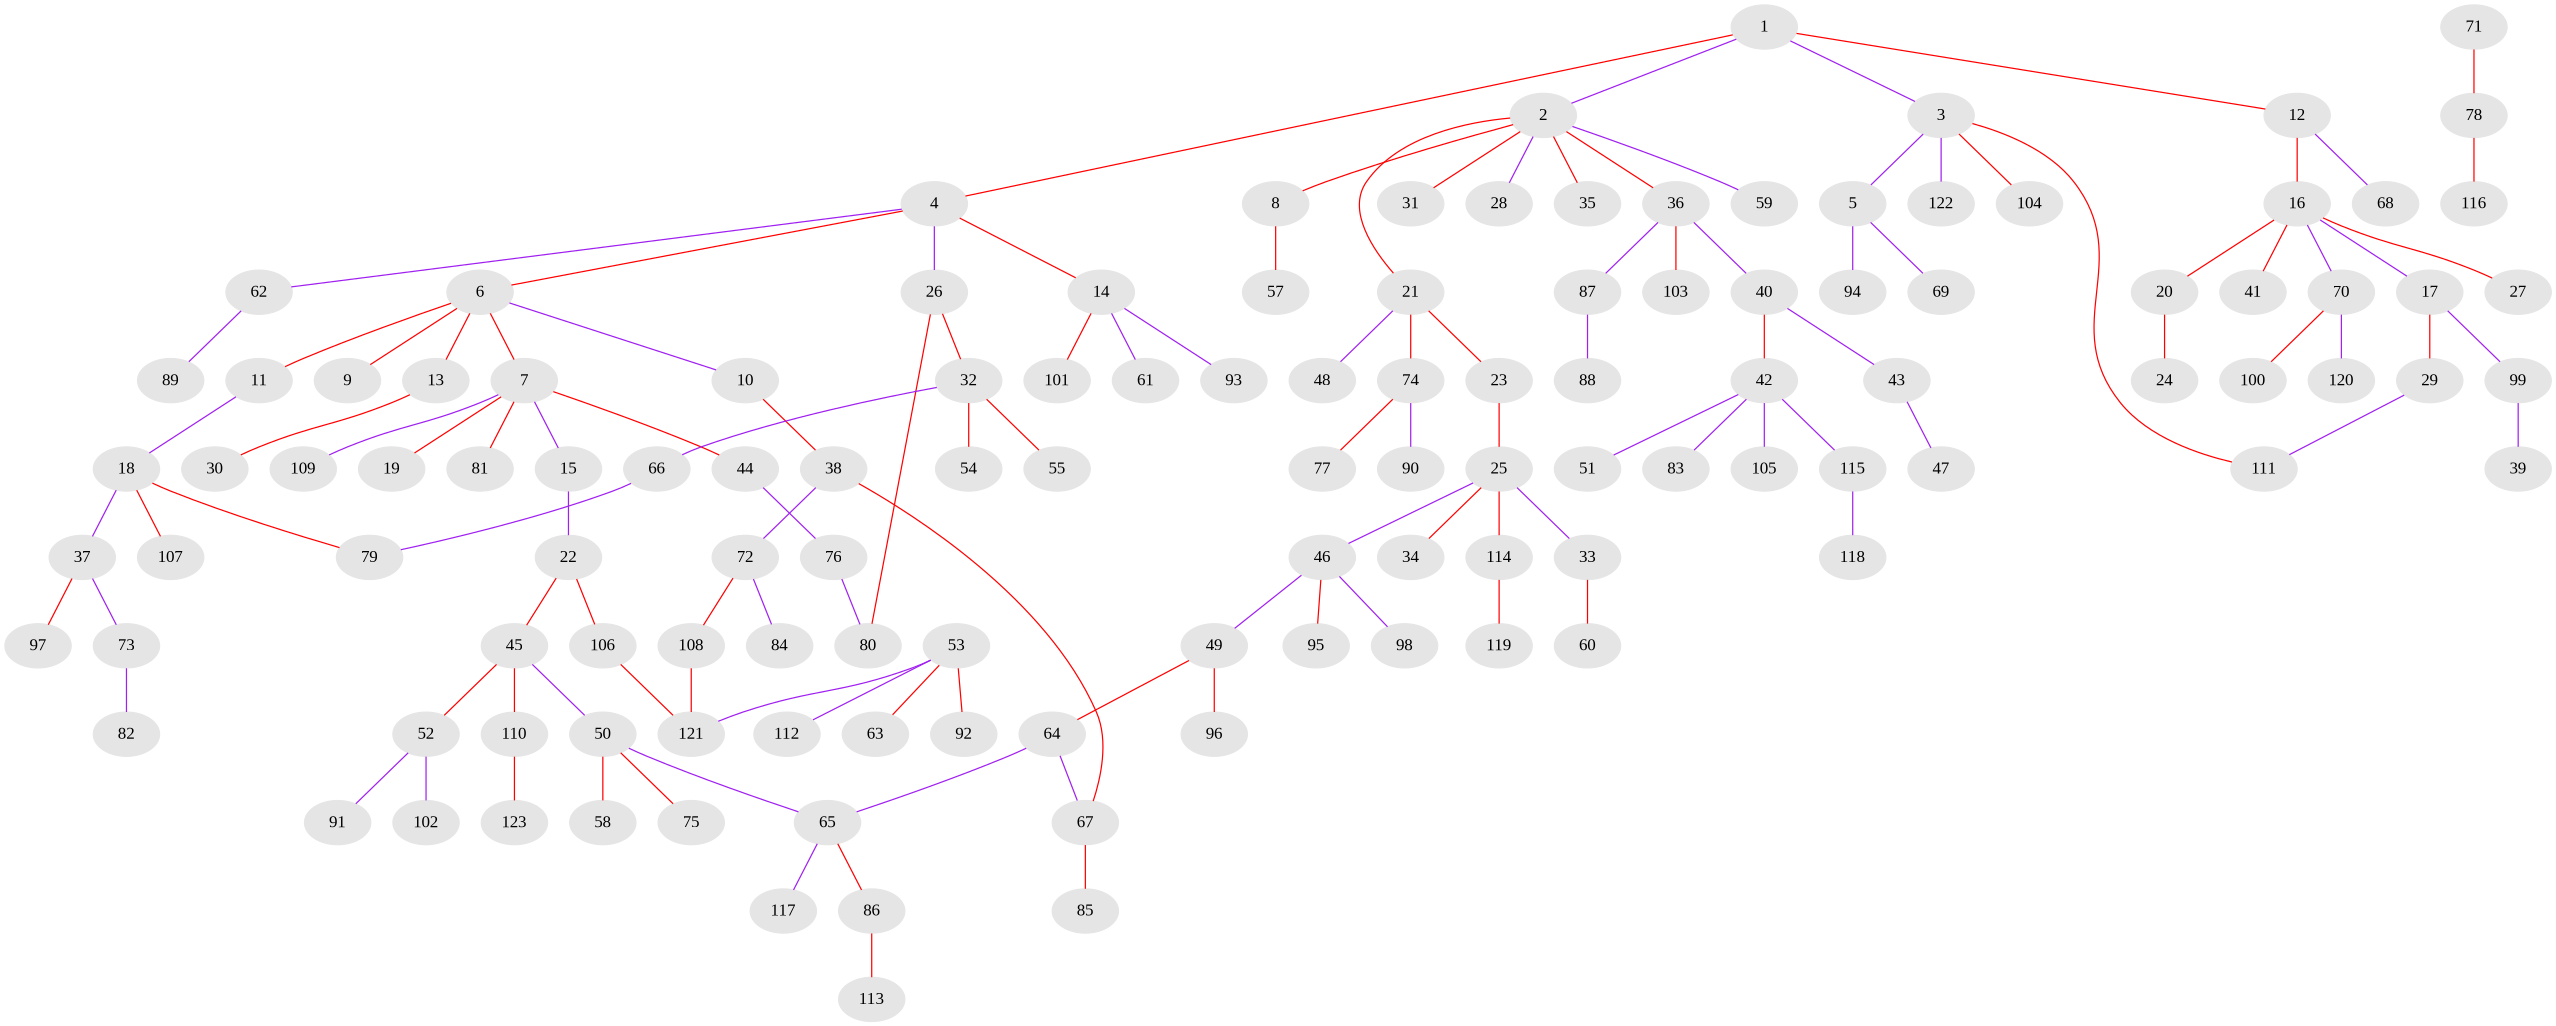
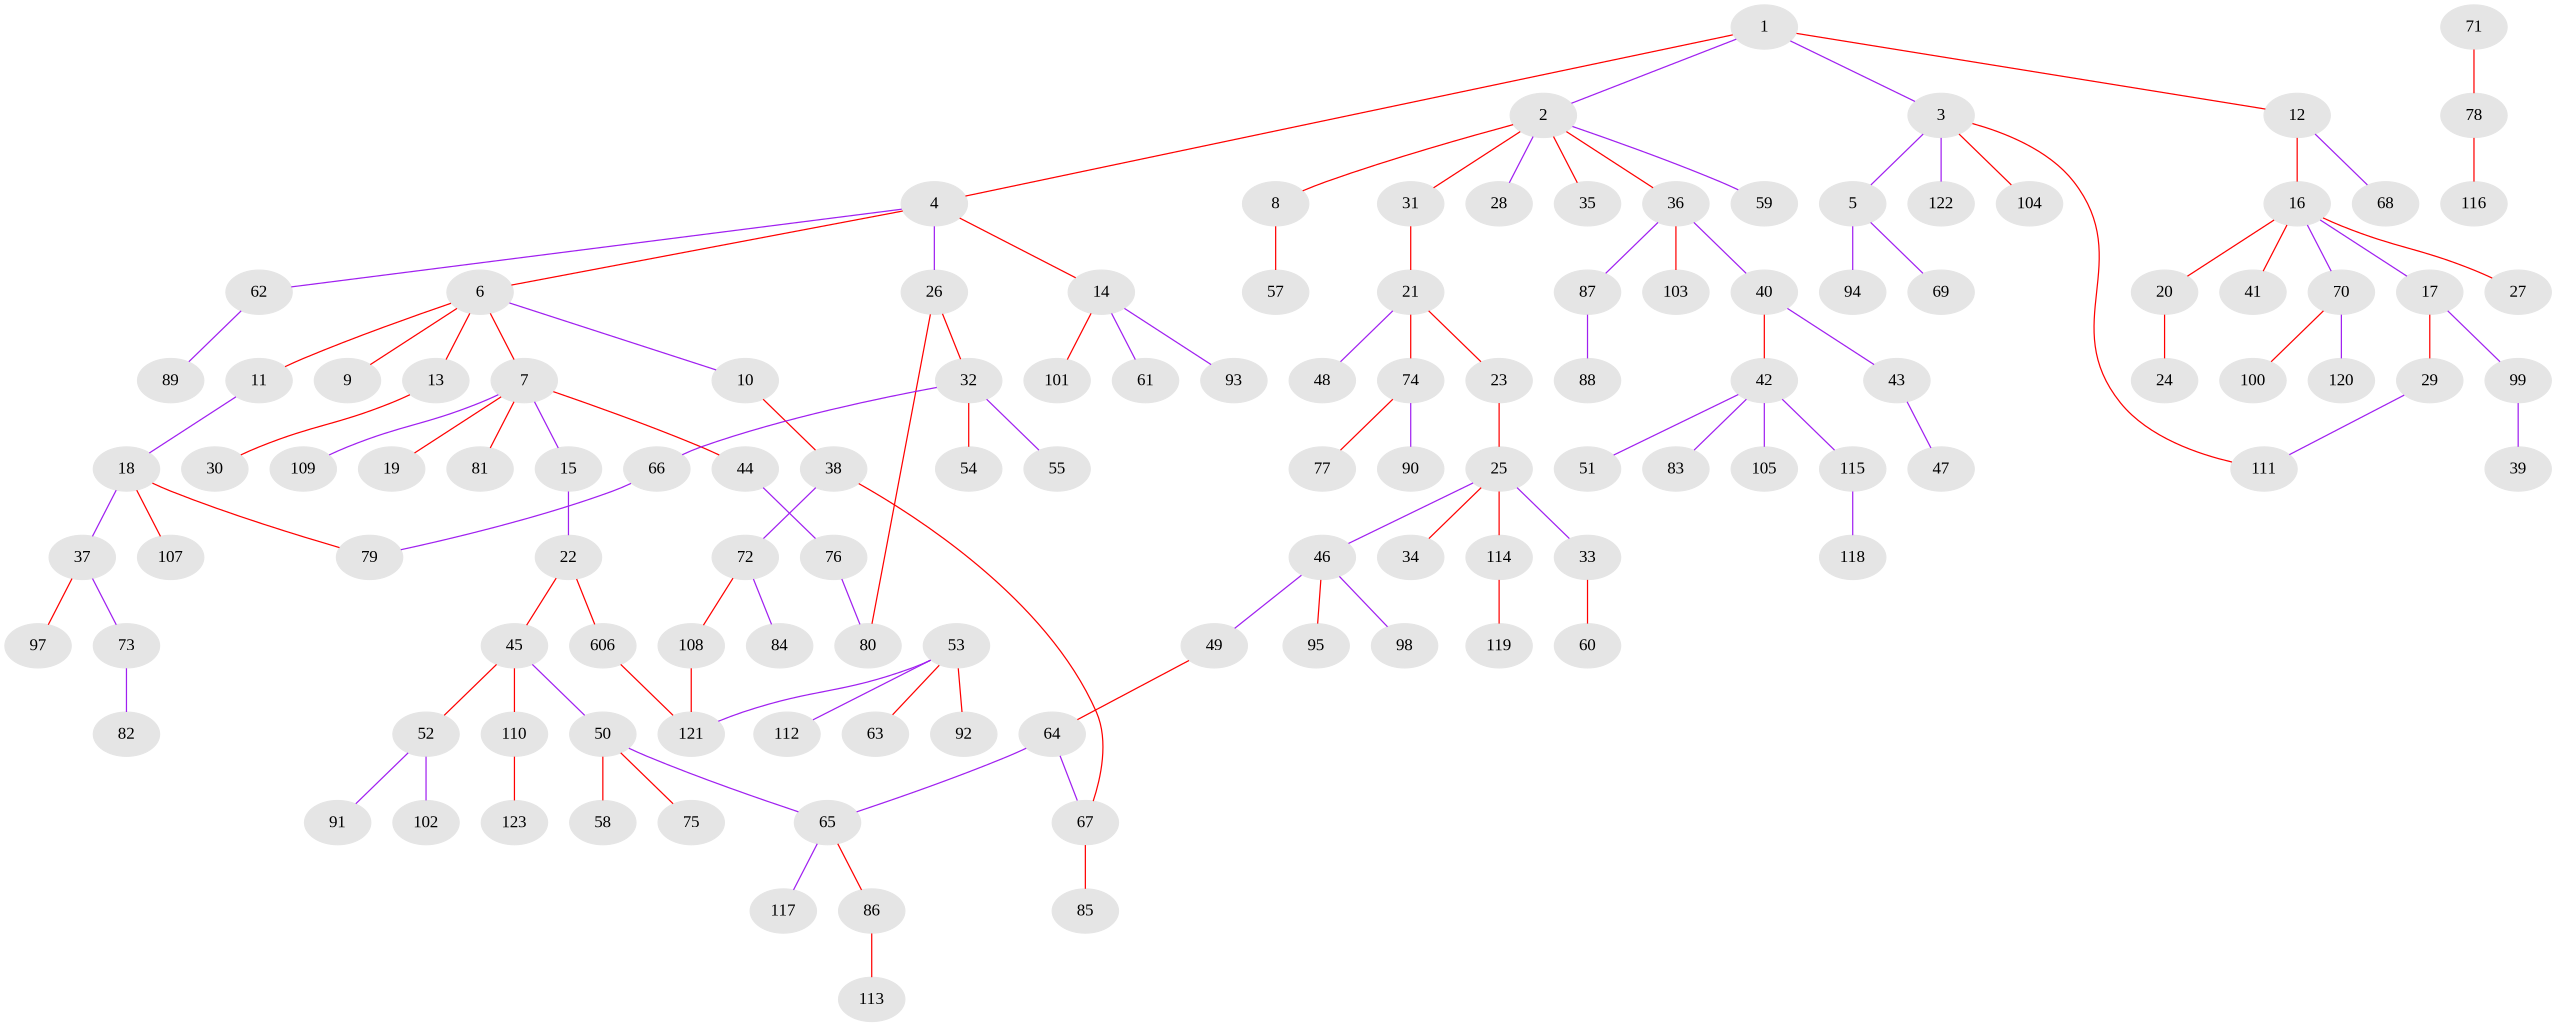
edge "2" -- "21": now "31" -- "21"
edge "32" -- "55": color red -> purple
node "106": label "106" -> "606"
node "96": removed
